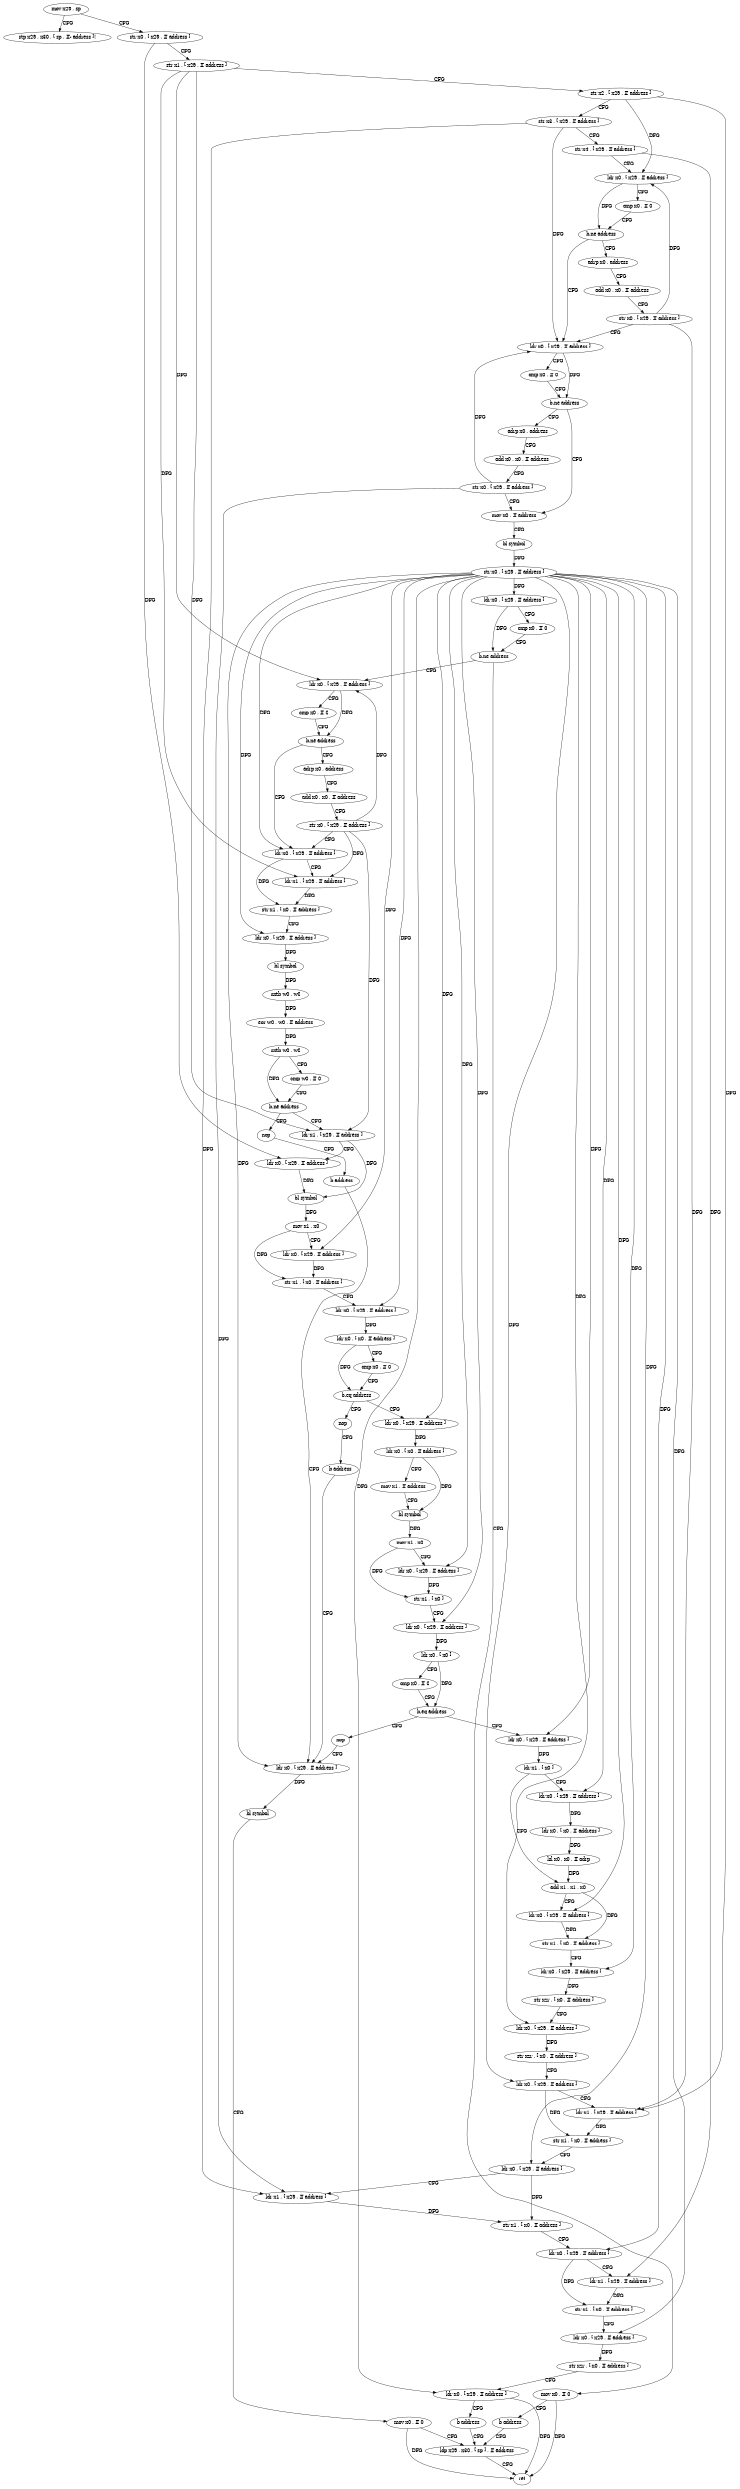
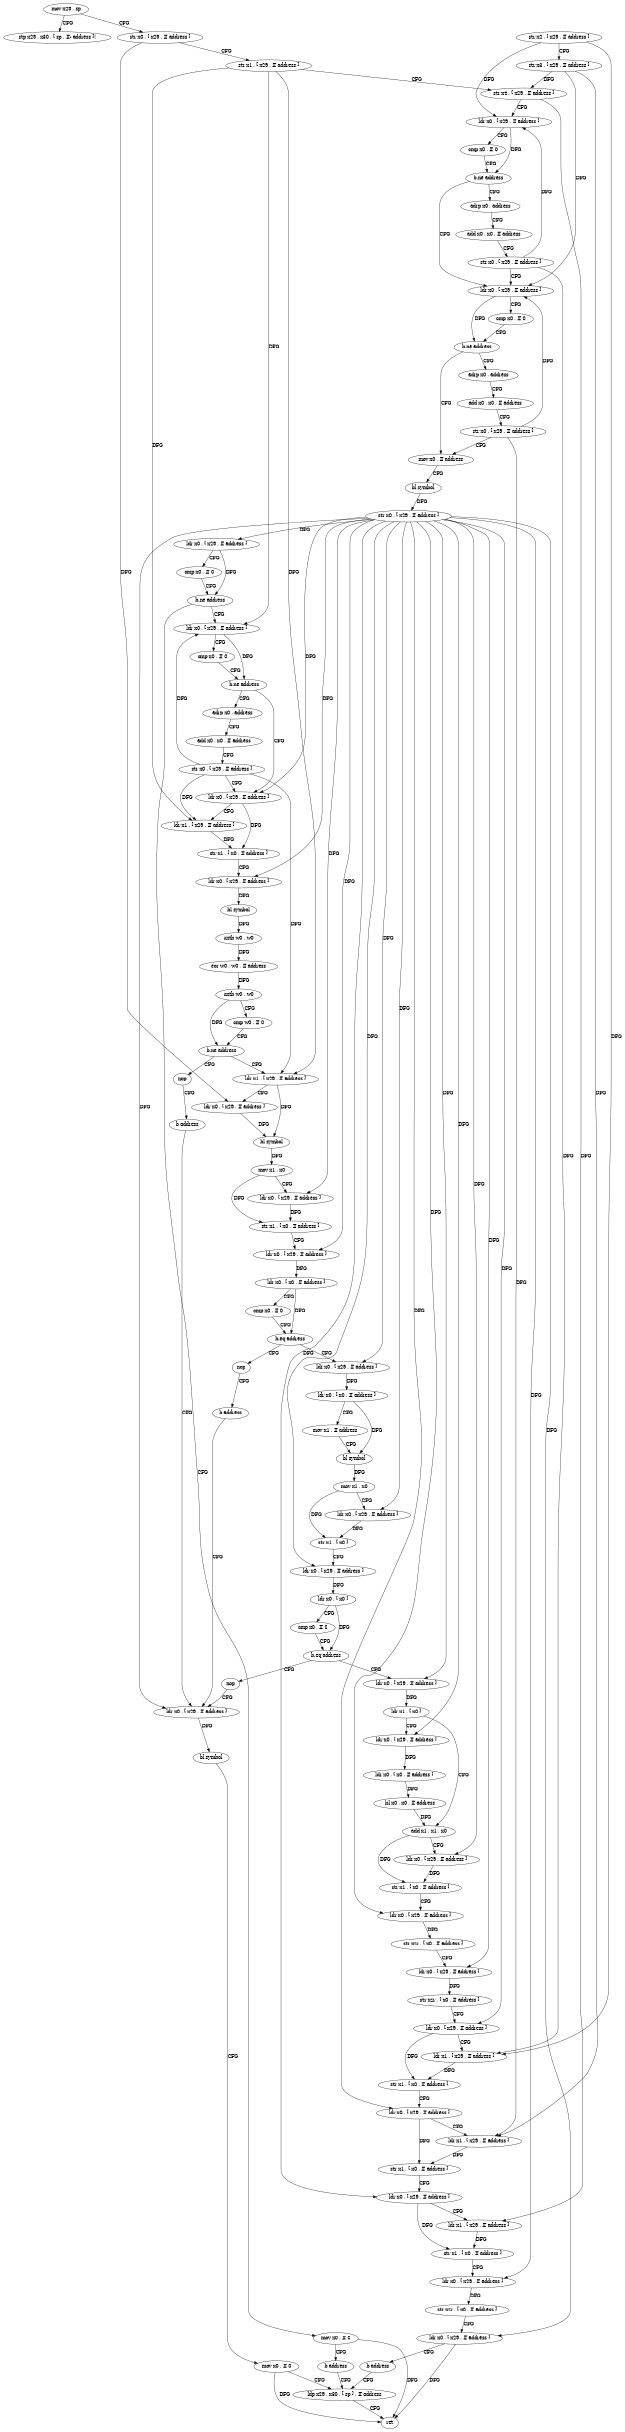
edge "str x1 , [ x29 , # address ]" -> "str x2 , [ x29 , # address ]": now "str x1 , [ x29 , # address ]" -> "str x4 , [ x29 , # address ]"
edge "str x3 , [ x29 , # address ]" -> "str x4 , [ x29 , # address ]": label "CFG" -> "DFG"
node "lsl x0 , x0 , # adrp": label "lsl x0 , x0 , # adrp" -> "lsl x0 , x0 , # address"
